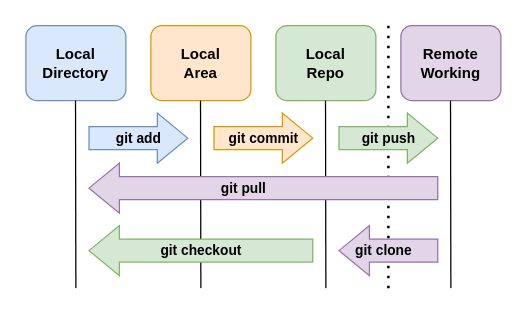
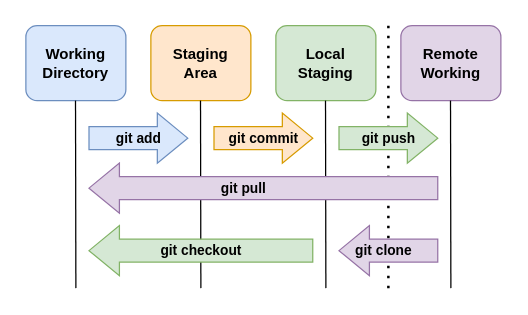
node "Local Directory": label "Local Directory" -> "Working Directory"
node "Local Area": label "Local Area" -> "Staging Area"
node "Local Repo": label "Local Repo" -> "Local Staging"
